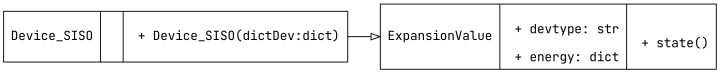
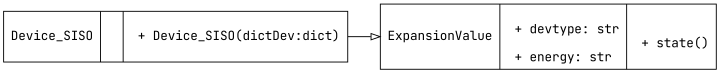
node "ExpansionValue": text "+ energy: dict" -> "+ energy: str"
